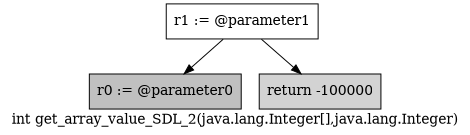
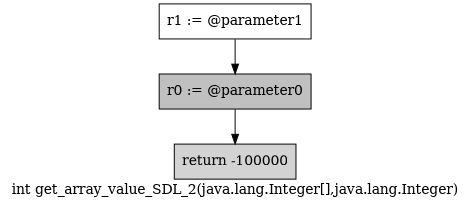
edge "r1 := @parameter1" -> "return -100000": now "r0 := @parameter0" -> "return -100000"
